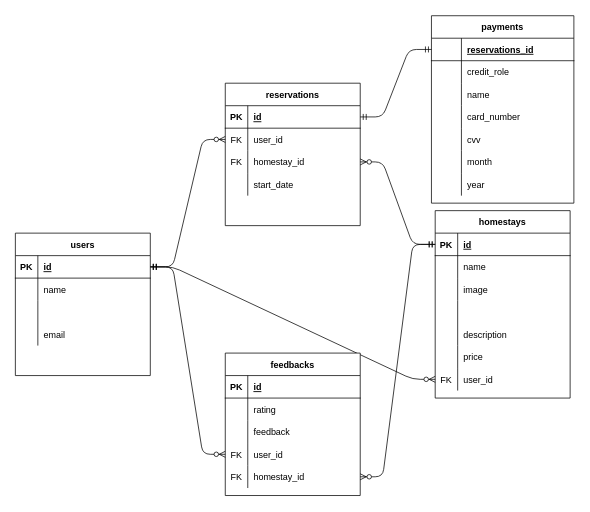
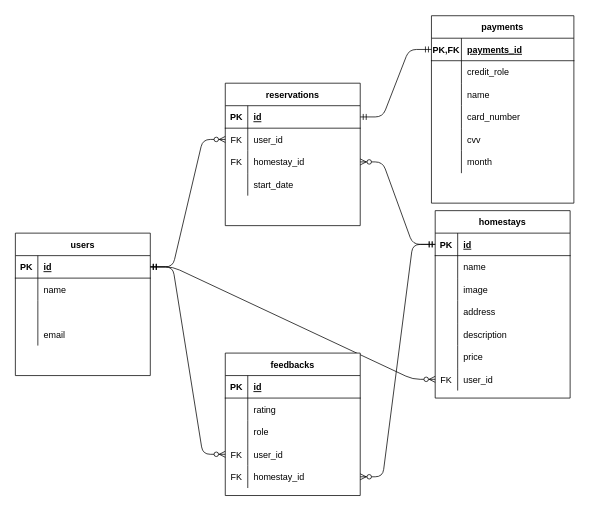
node "PK,FK": added
node "reservations_id": label "reservations_id" -> "payments_id"
node "year": removed
node "address": added
node "feedback": label "feedback" -> "role"
